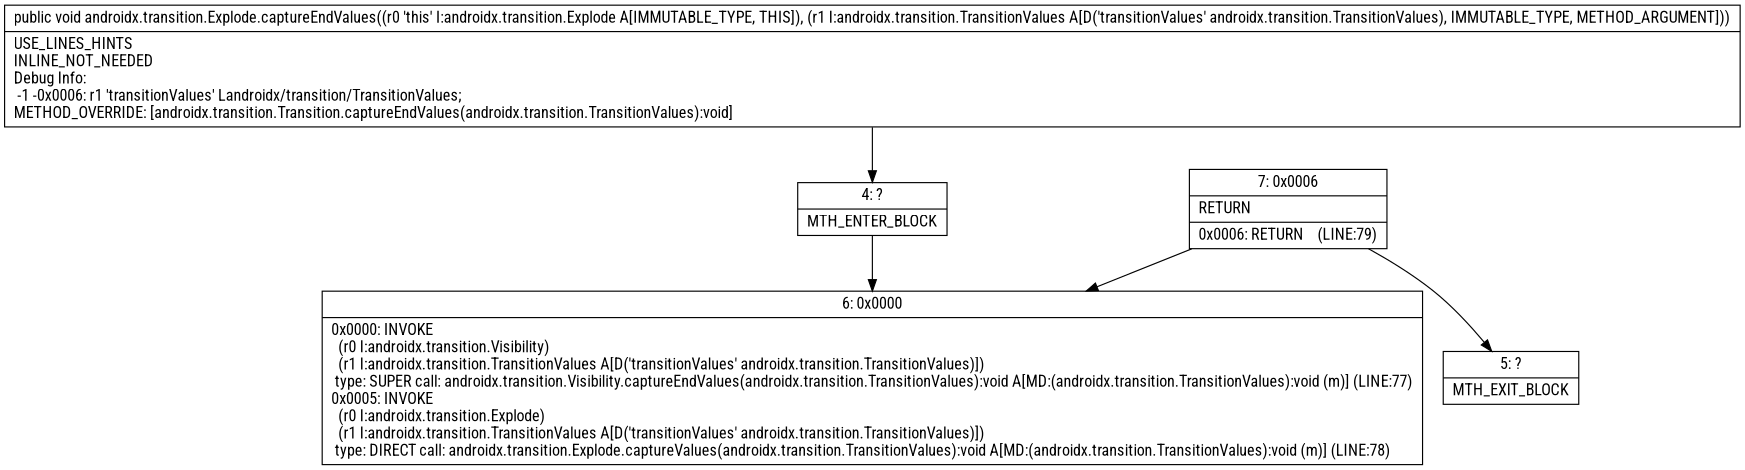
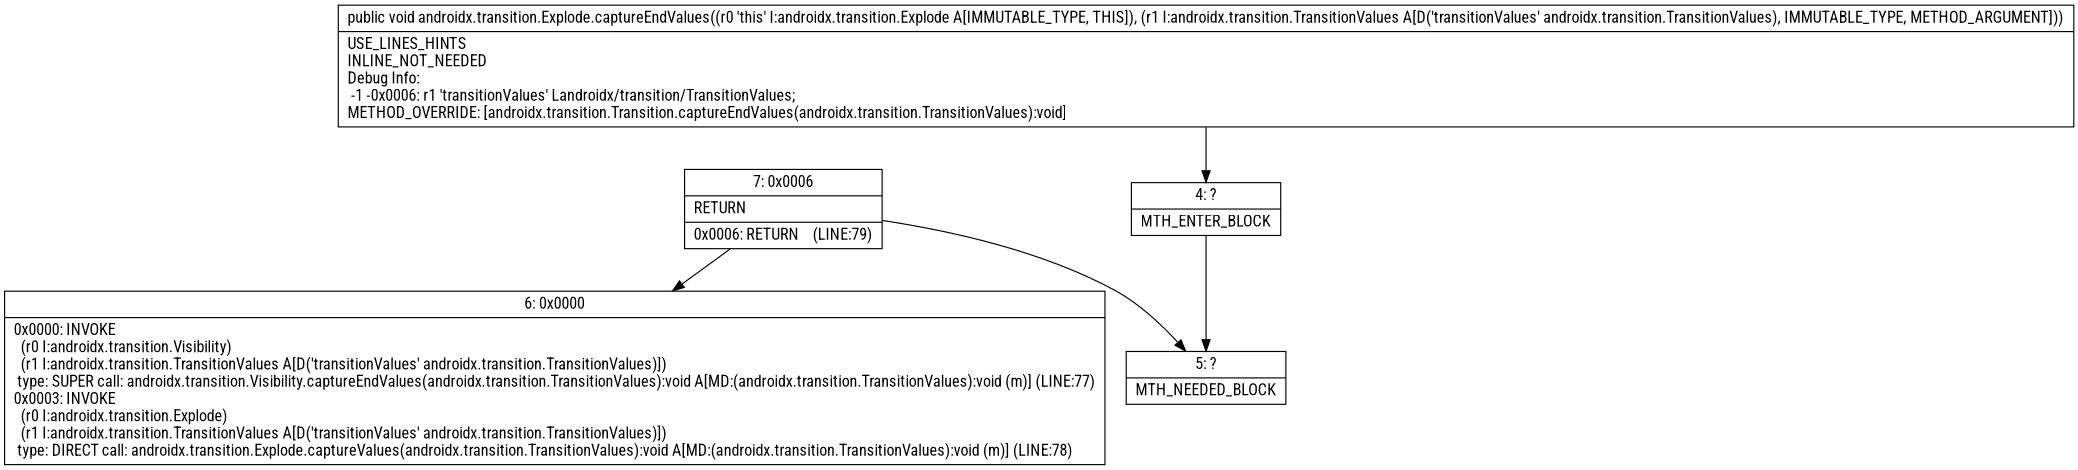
edge "4: ?" -> "6: 0x0000": now "4: ?" -> "5: ?"
node "5: ?": text "MTH_EXIT_BLOCK" -> "MTH_NEEDED_BLOCK"
node "6: 0x0000": text "0x0005: INVOKE" -> "0x0003: INVOKE"
